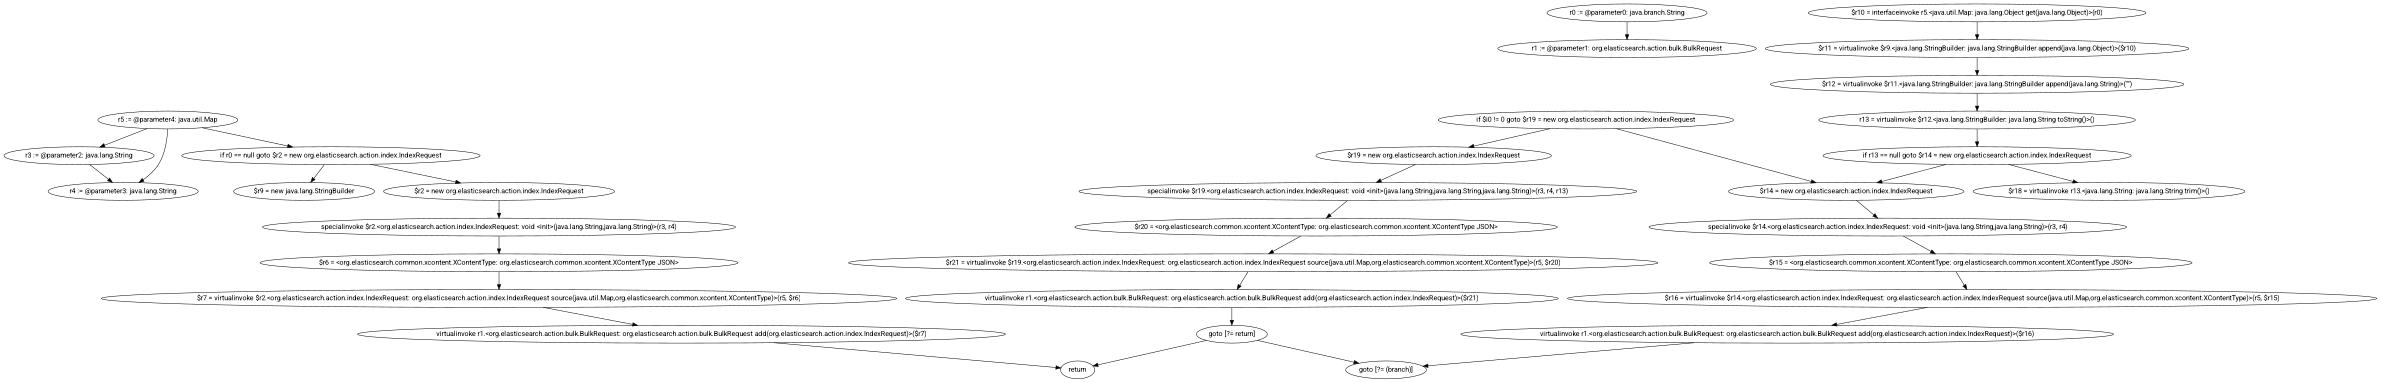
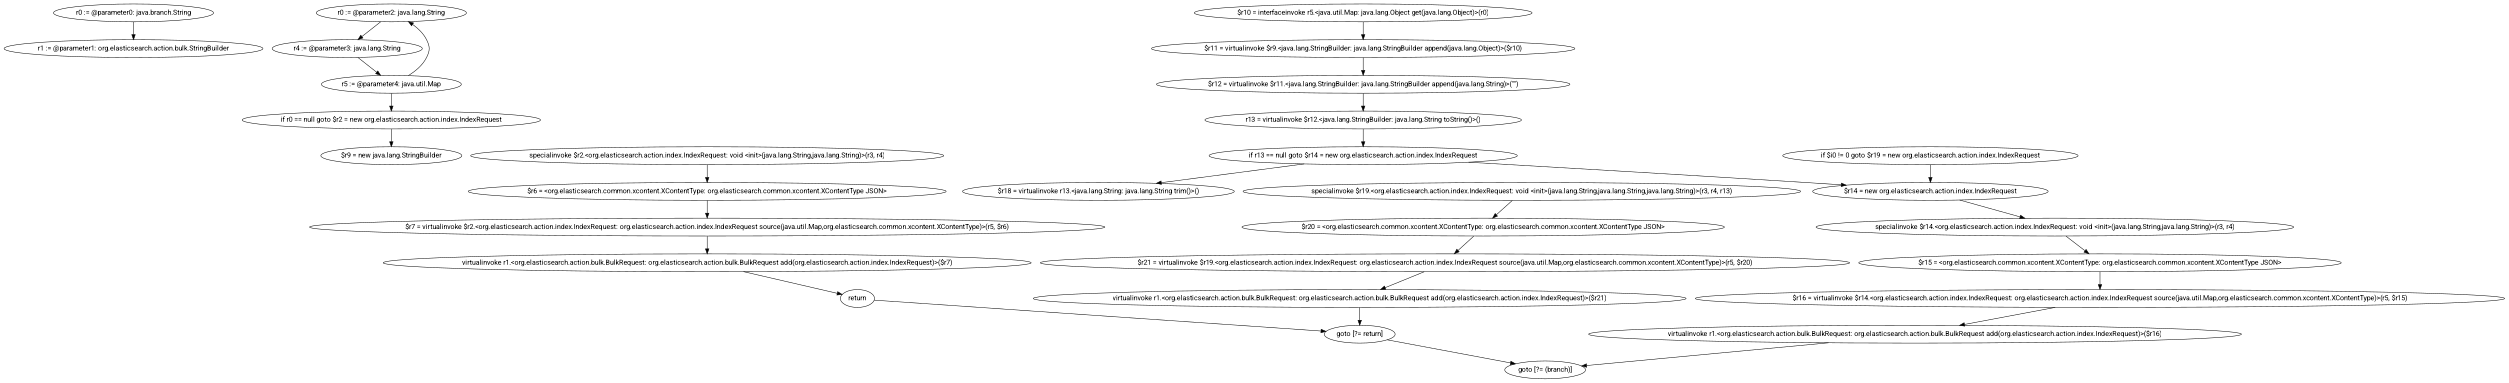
node "r1 := @parameter1: org.elasticsearch.action.bulk.BulkRequest": label "r1 := @parameter1: org.elasticsearch.action.bulk.BulkRequest" -> "r1 := @parameter1: org.elasticsearch.action.bulk.StringBuilder"
node "r3 := @parameter2: java.lang.String": label "r3 := @parameter2: java.lang.String" -> "r0 := @parameter2: java.lang.String"
node "$r19 = new org.elasticsearch.action.index.IndexRequest": removed
edge "r5 := @parameter4: java.util.Map" -> "r4 := @parameter3: java.lang.String": reversed
node "$r2 = new org.elasticsearch.action.index.IndexRequest": removed
edge "goto [?= return]" -> "return": reversed
